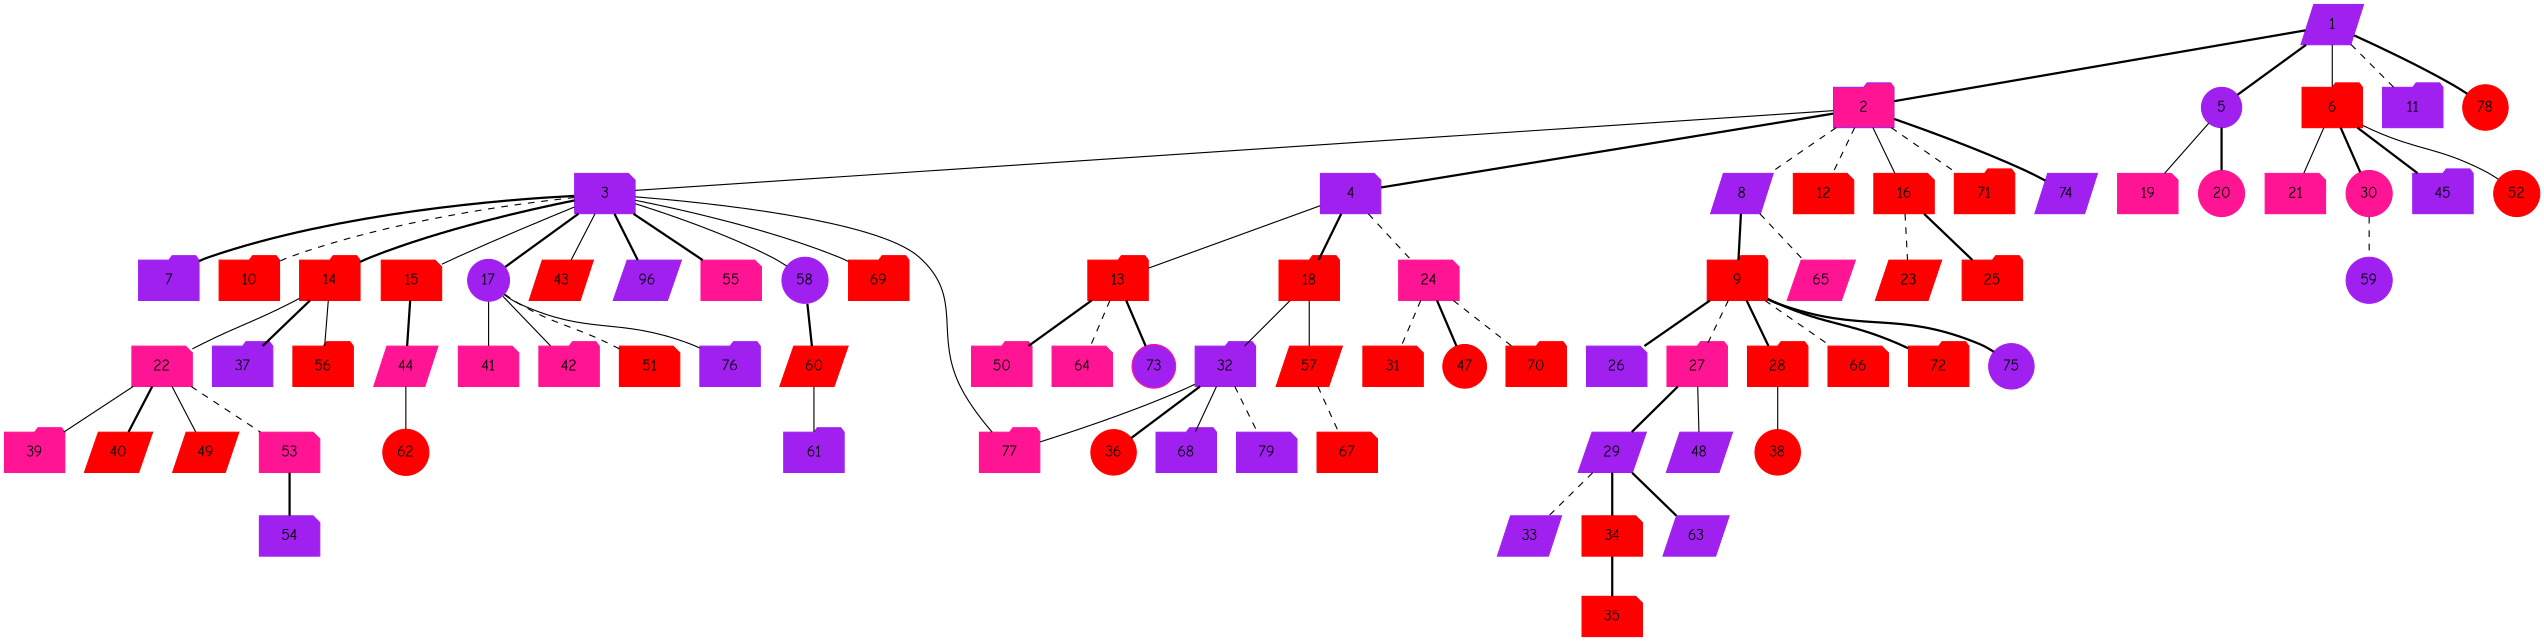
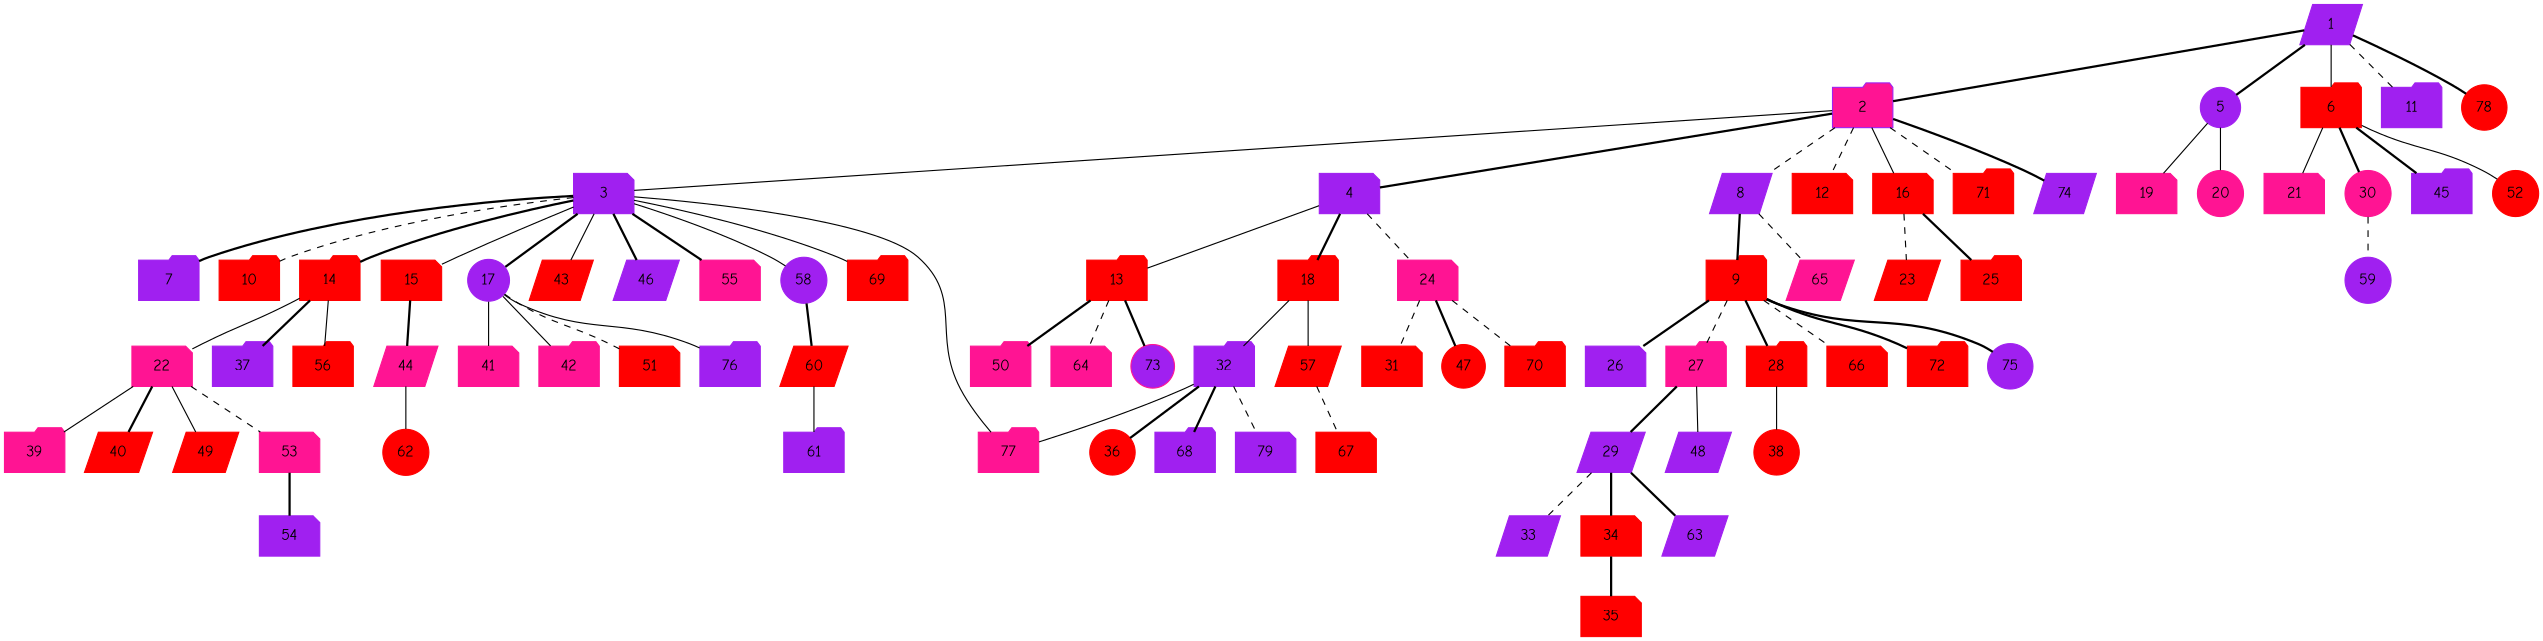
edge "5" -- "20": style bold -> solid
node "96": label "96" -> "46"
edge "32" -- "68": style solid -> bold
